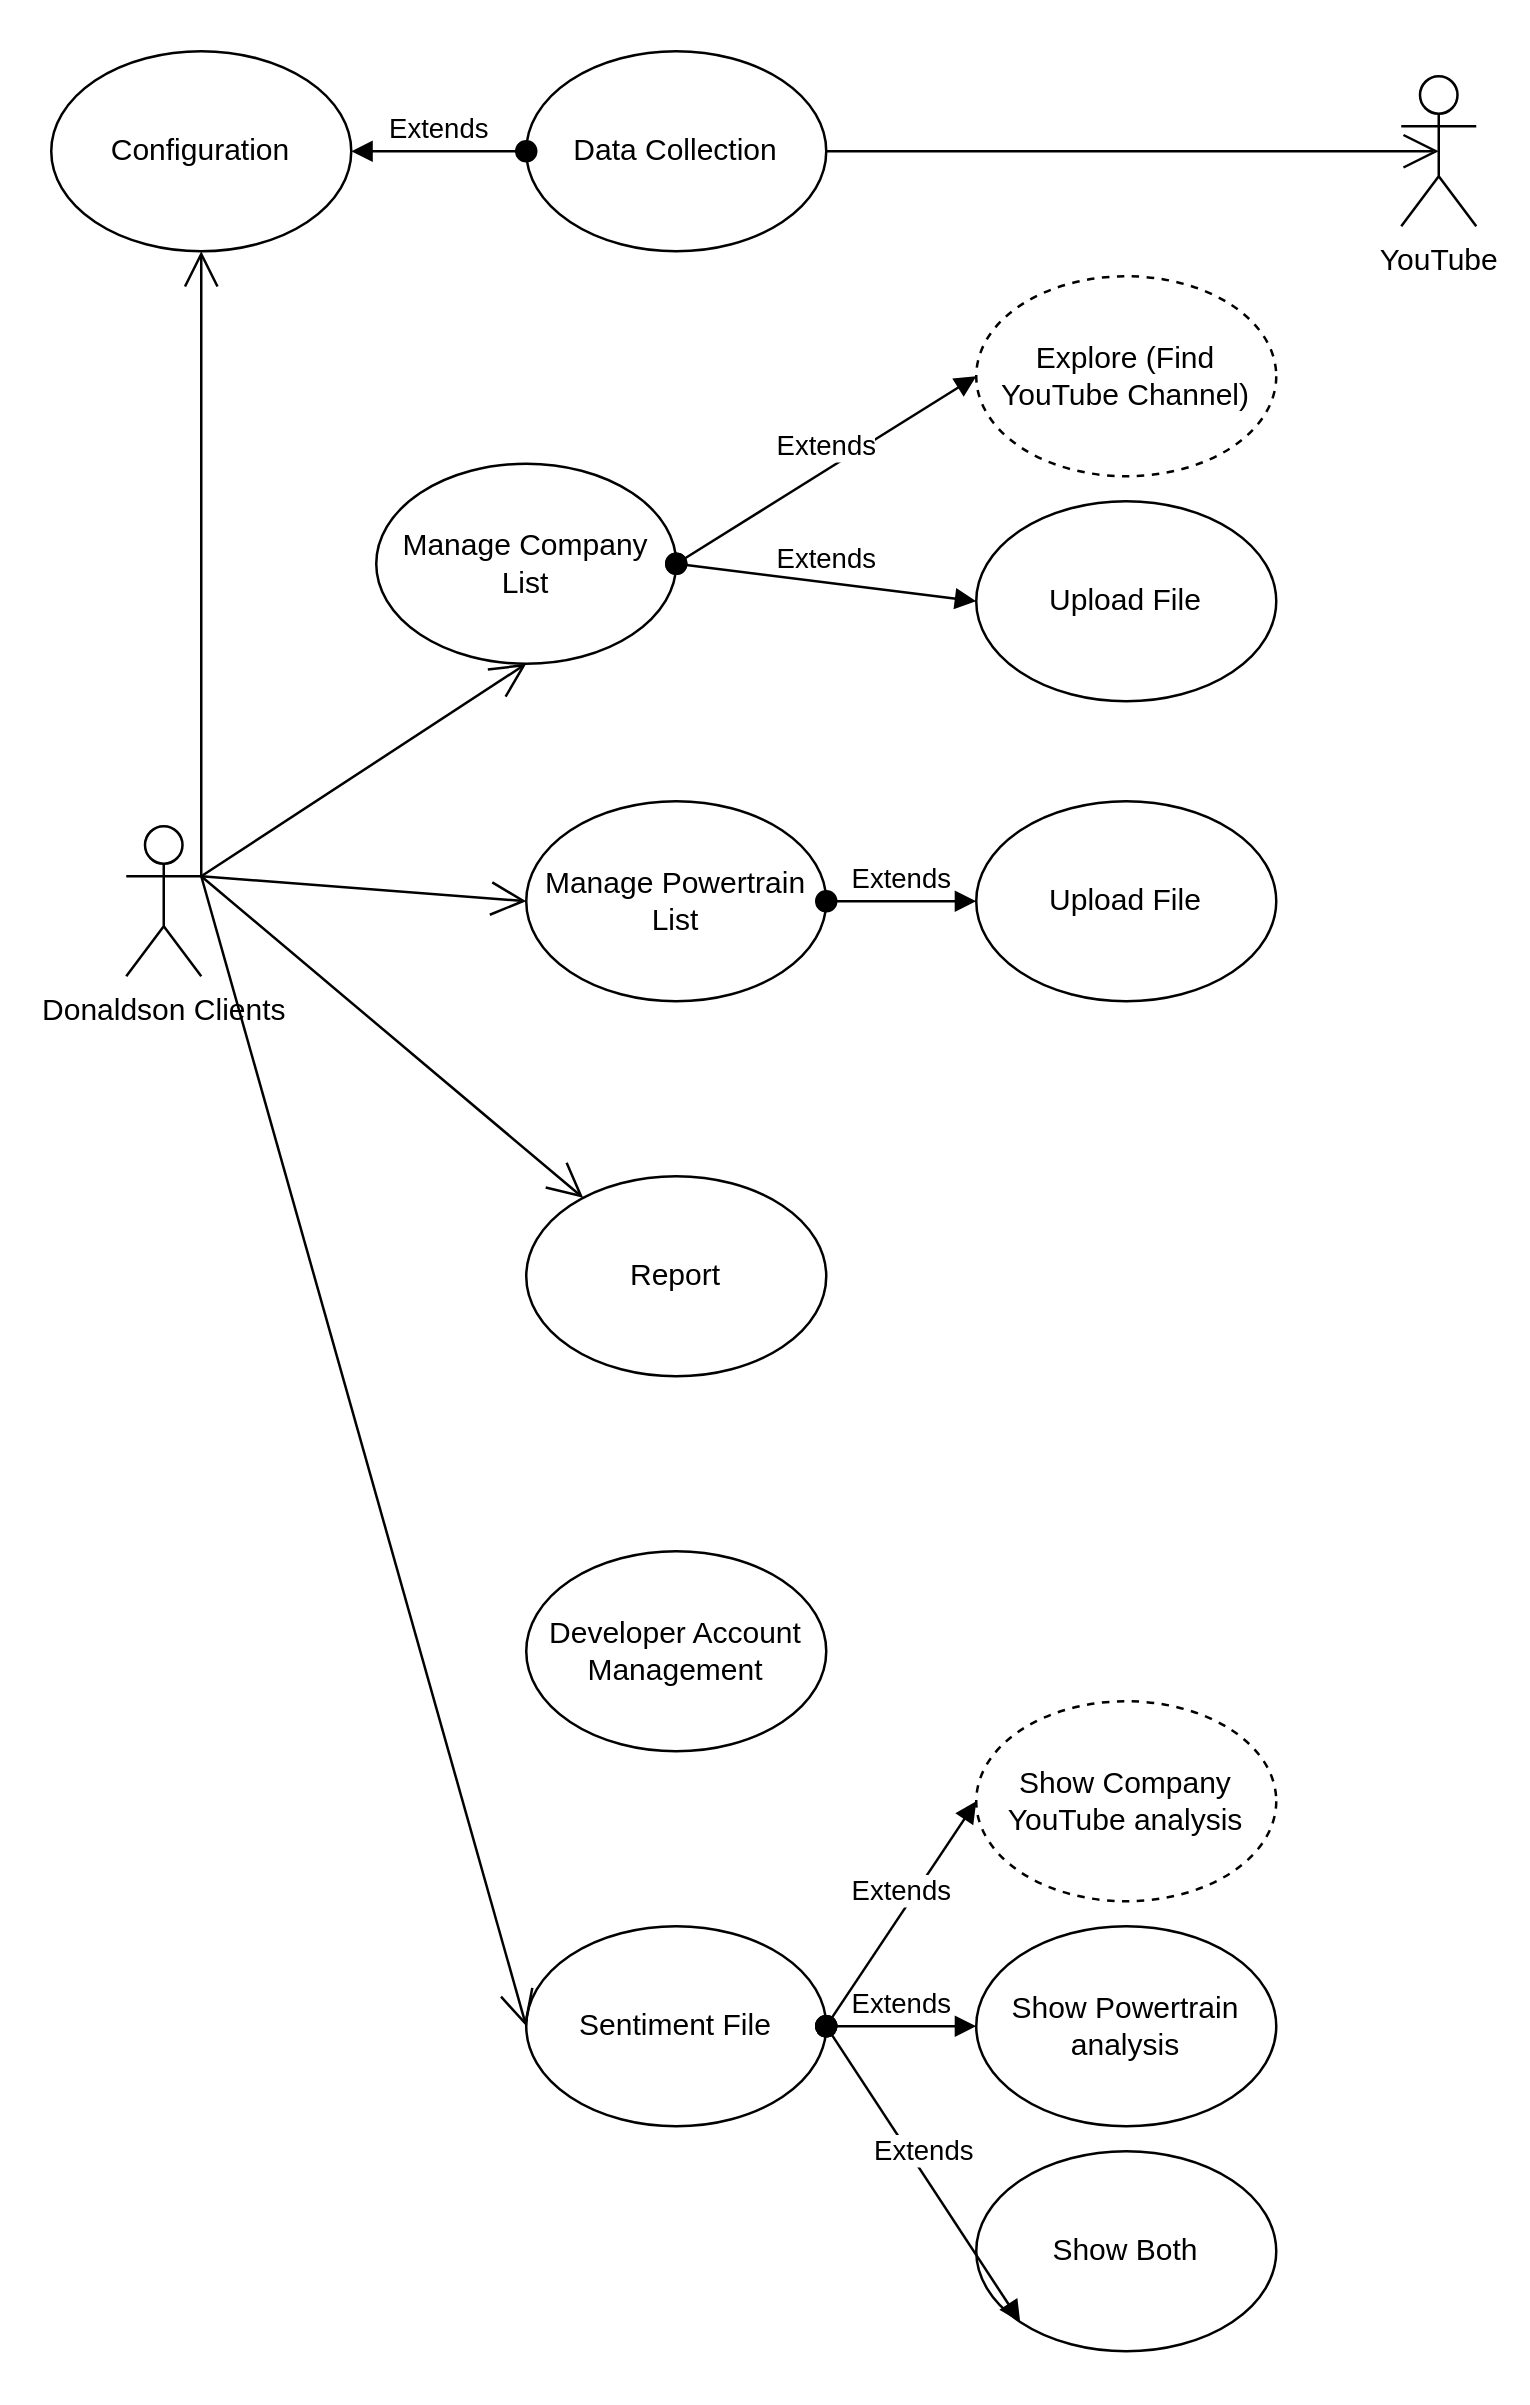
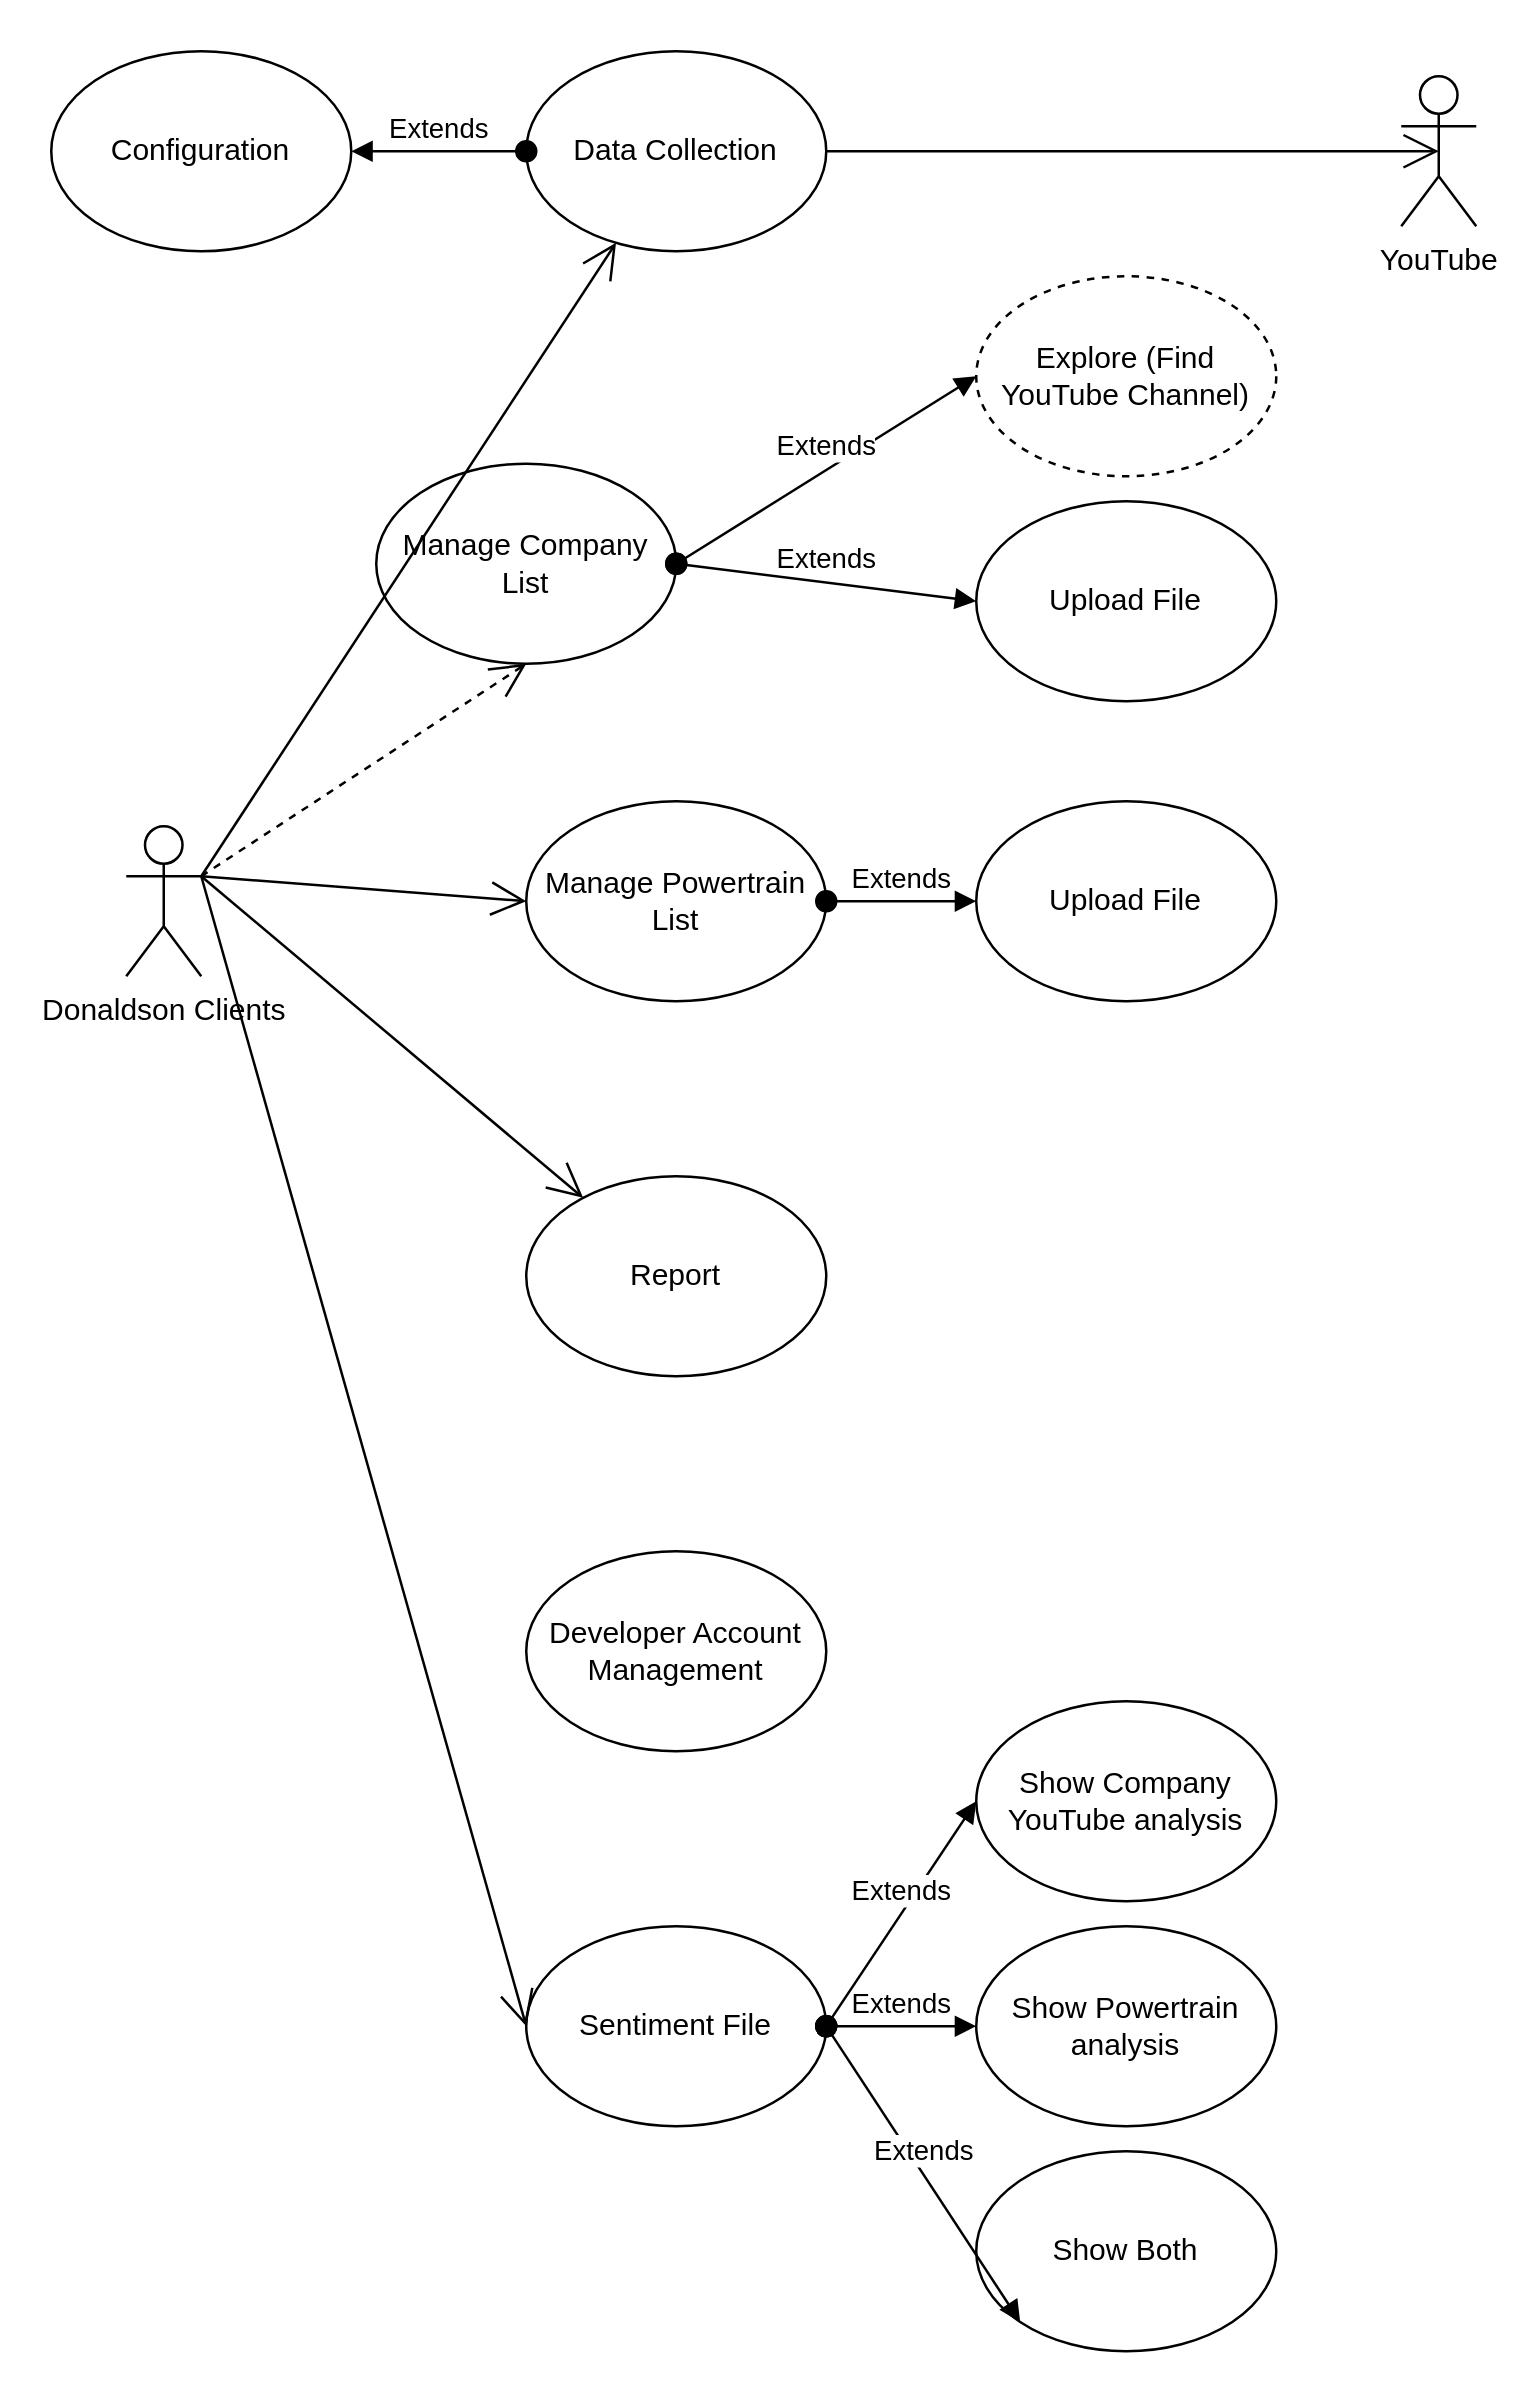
edge "Donaldson Clients" -> "Configuration": now "Donaldson Clients" -> "Data Collection"
edge "Donaldson Clients" -> "Manage Company List": style solid -> dashed
node "Show Company YouTube analysis": style dashed -> solid
